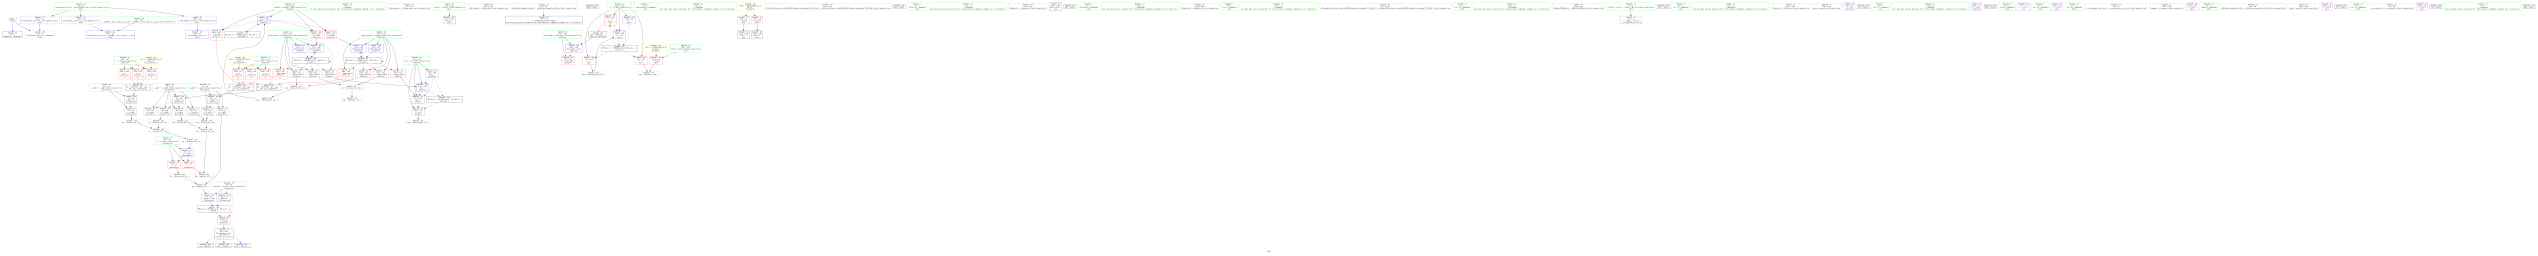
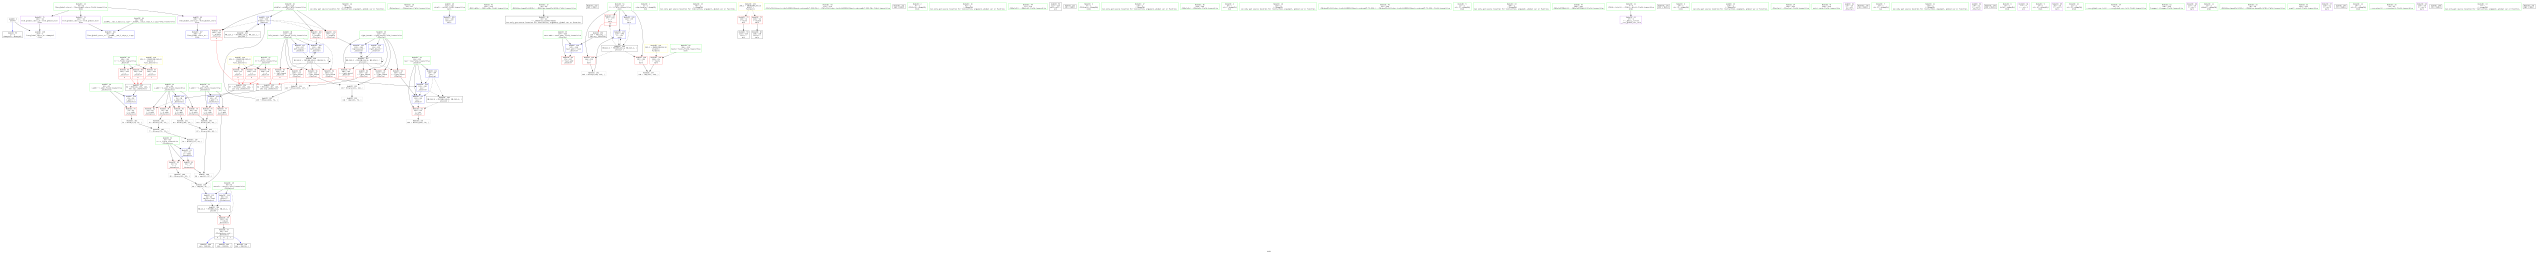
edge "NodeID: 105" -> "NodeID: 127": now "NodeID: 205" -> "NodeID: 127"
